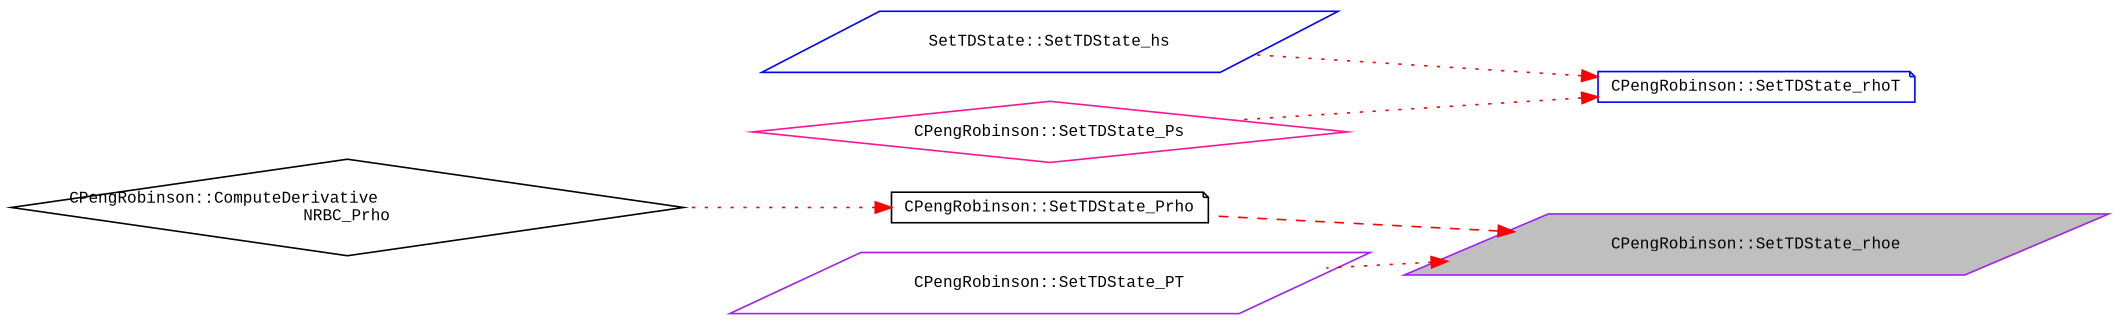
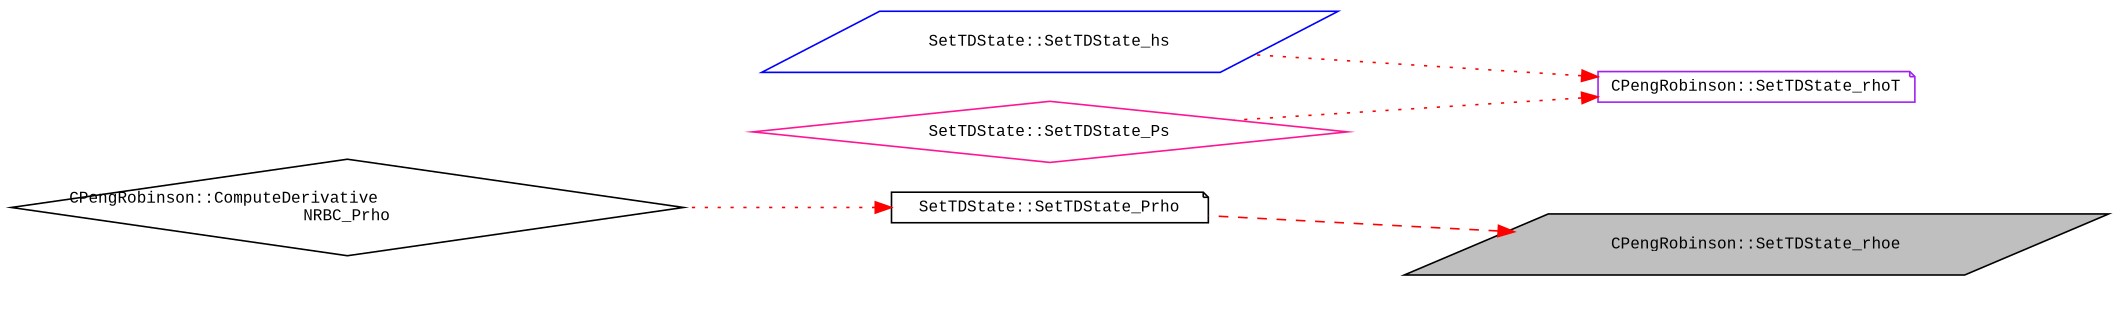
node "CPengRobinson::SetTDState_rhoT": color blue -> purple
node "CPengRobinson::SetTDState_Ps": label "CPengRobinson::SetTDState_Ps" -> "SetTDState::SetTDState_Ps"
node "CPengRobinson::SetTDState_Prho": label "CPengRobinson::SetTDState_Prho" -> "SetTDState::SetTDState_Prho"
node "CPengRobinson::SetTDState_rhoe": color purple -> black
node "CPengRobinson::SetTDState_PT": removed
